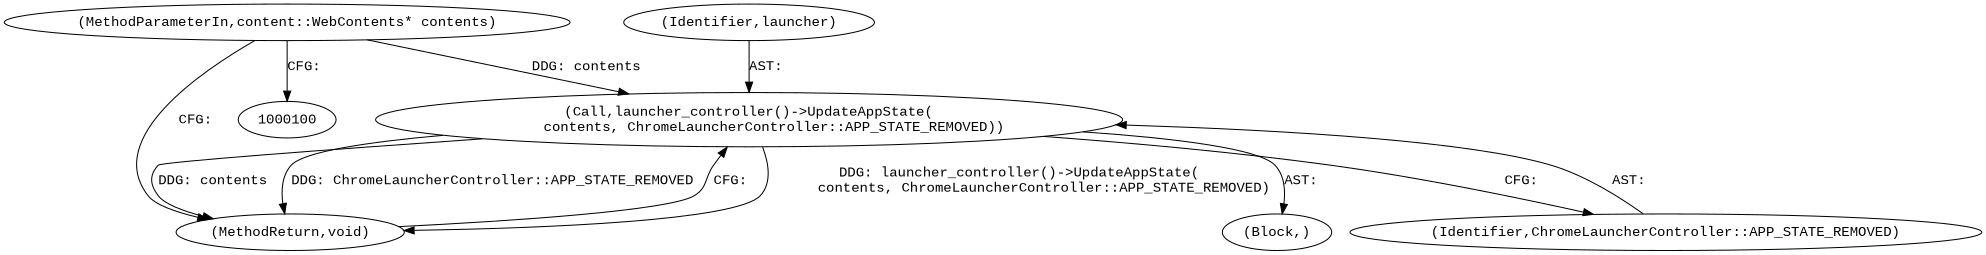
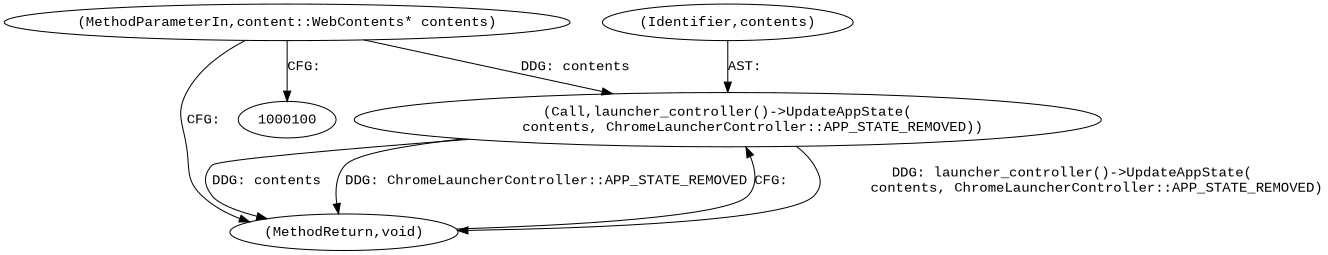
node "(Identifier,launcher)": label "(Identifier,launcher)" -> "(Identifier,contents)"
node "(Block,)": removed
node "(Identifier,ChromeLauncherController::APP_STATE_REMOVED)": removed
